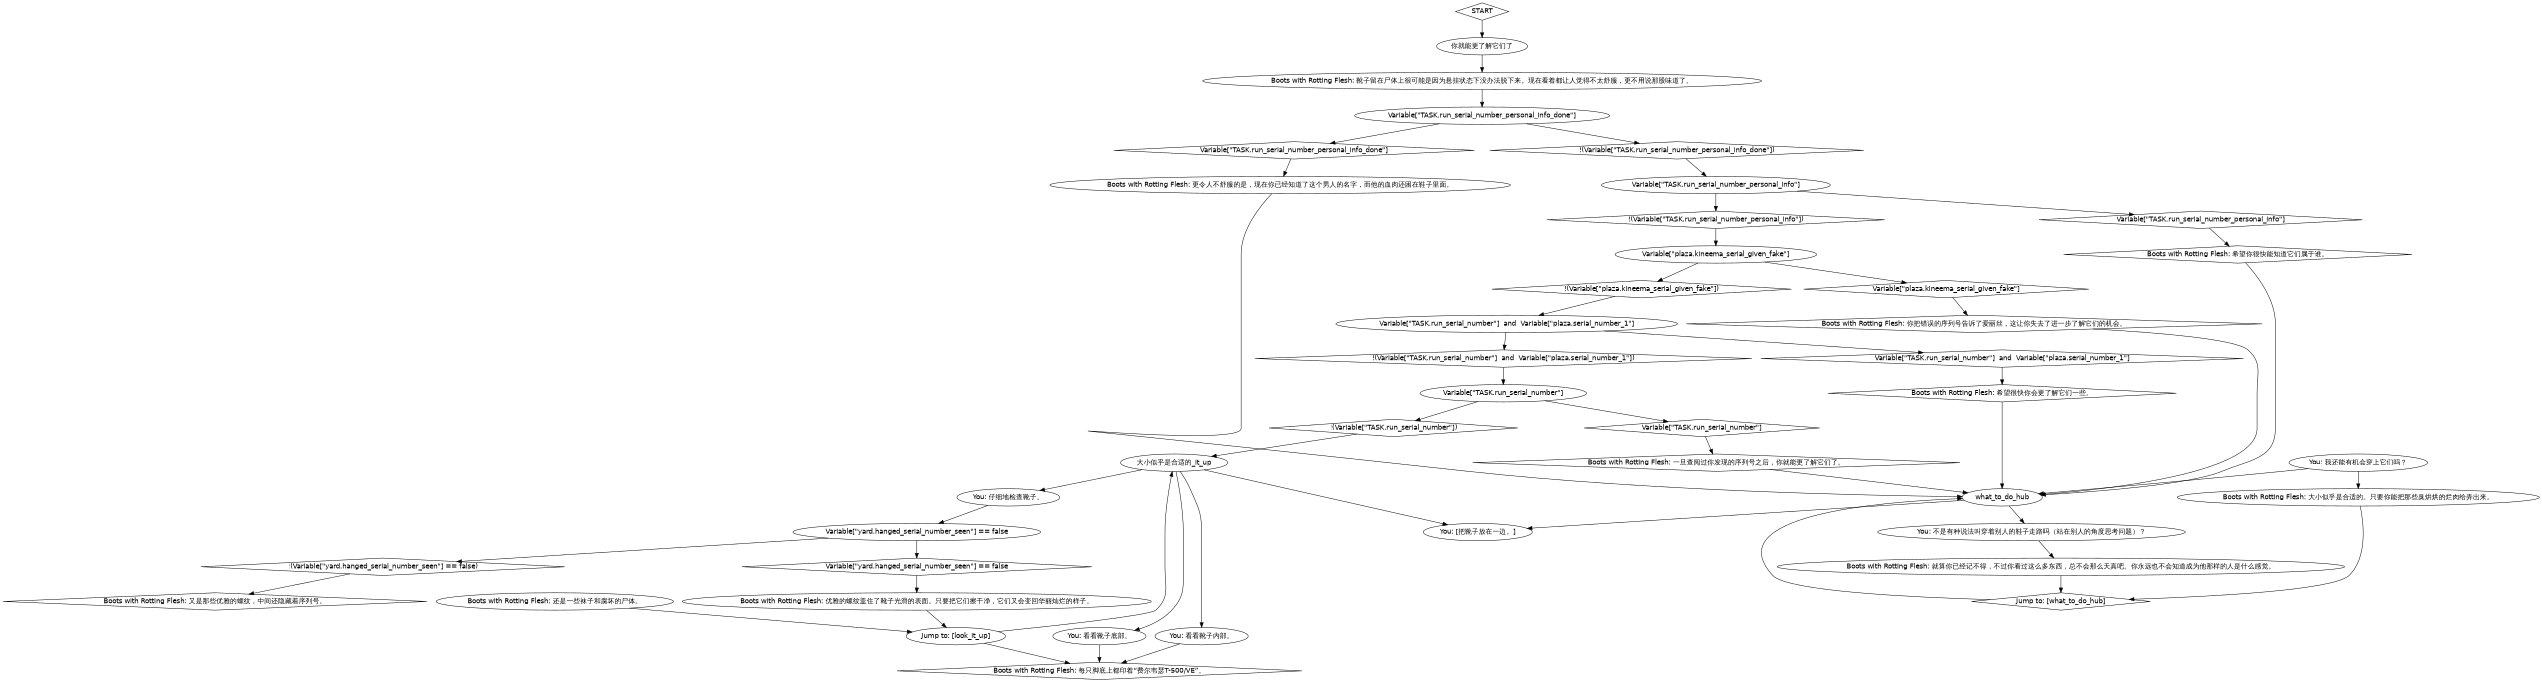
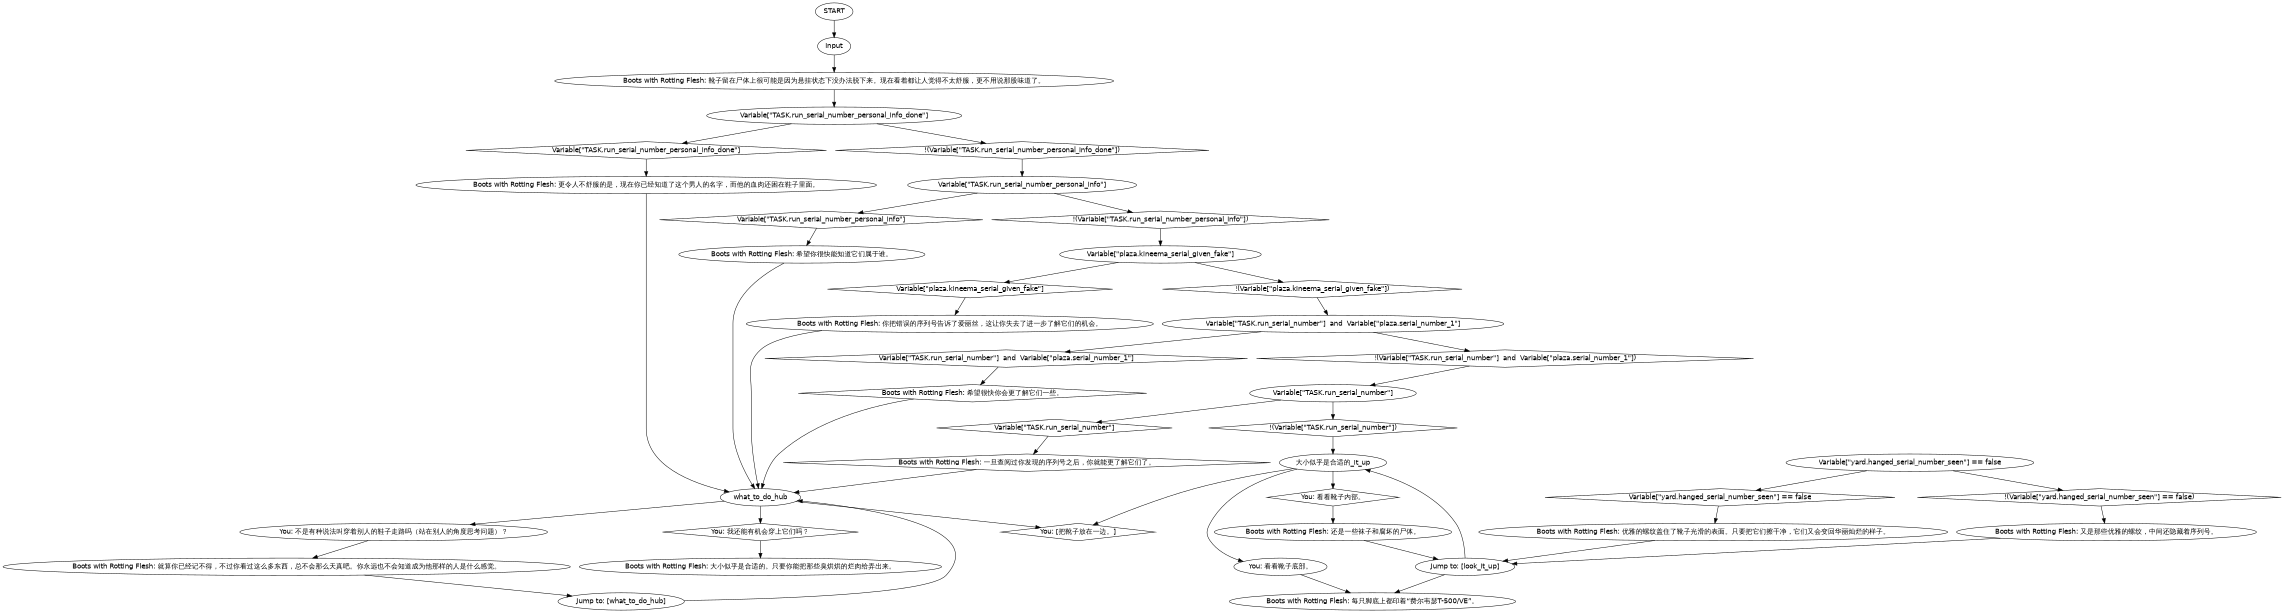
node "START": shape diamond -> ellipse
node "你就能更了解它们了": label "你就能更了解它们了" -> "input"
node "Boots with Rotting Flesh: 希望你很快能知道它们属于谁。": shape diamond -> ellipse
node "Boots with Rotting Flesh: 你把错误的序列号告诉了爱丽丝，这让你失去了进一步了解它们的机会。": shape diamond -> ellipse
node "You: 我还能有机会穿上它们吗？": shape ellipse -> diamond
edge "You: 我还能有机会穿上它们吗？" -> "what_to_do_hub": reversed
node "You: 仔细地检查靴子。": removed
node "You: [把靴子放在一边。]": shape ellipse -> diamond
edge "Boots with Rotting Flesh: 又是那些优雅的螺纹，中间还隐藏着序列号。" -> "Jump to: [look_it_up]": added
edge "Boots with Rotting Flesh: 大小似乎是合适的。只要你能把那些臭烘烘的烂肉给弄出来。" -> "Jump to: [what_to_do_hub]": removed
node "Boots with Rotting Flesh: 又是那些优雅的螺纹，中间还隐藏着序列号。": shape diamond -> ellipse
node "Jump to: [what_to_do_hub]": shape diamond -> ellipse
node "You: 看看靴子内部。": shape ellipse -> diamond
edge "You: 看看靴子内部。" -> "Boots with Rotting Flesh: 每只脚底上都印着“费尔韦瑟T-500/VE”。": now "You: 看看靴子内部。" -> "Boots with Rotting Flesh: 还是一些袜子和腐坏的尸体。"
node "Boots with Rotting Flesh: 每只脚底上都印着“费尔韦瑟T-500/VE”。": shape diamond -> ellipse
